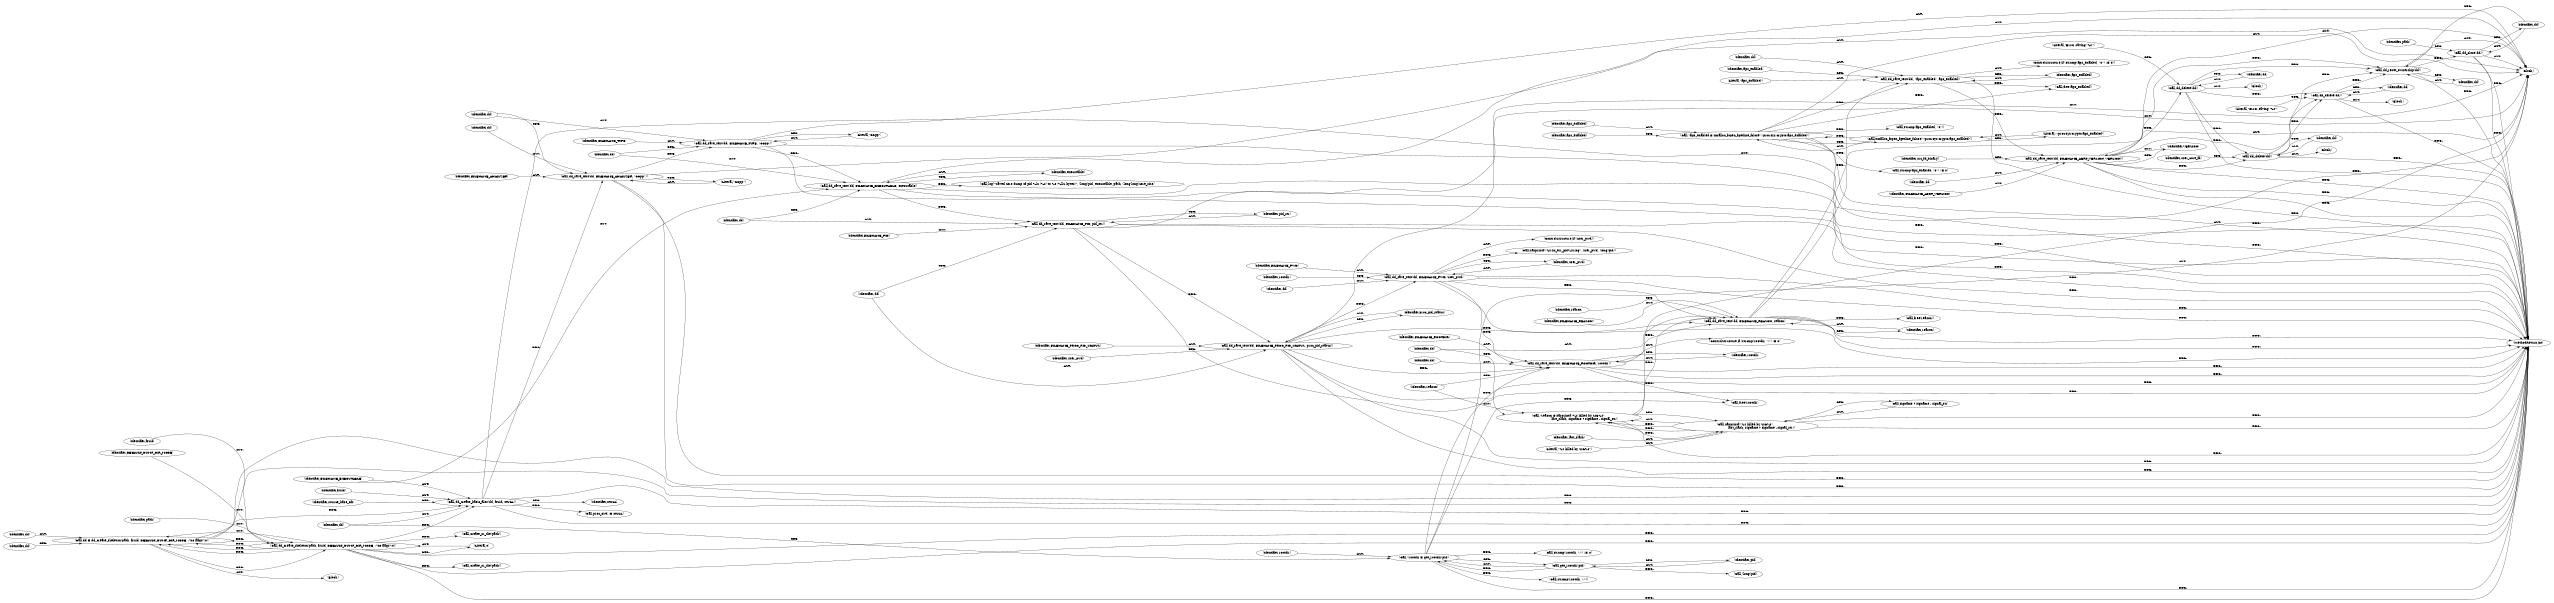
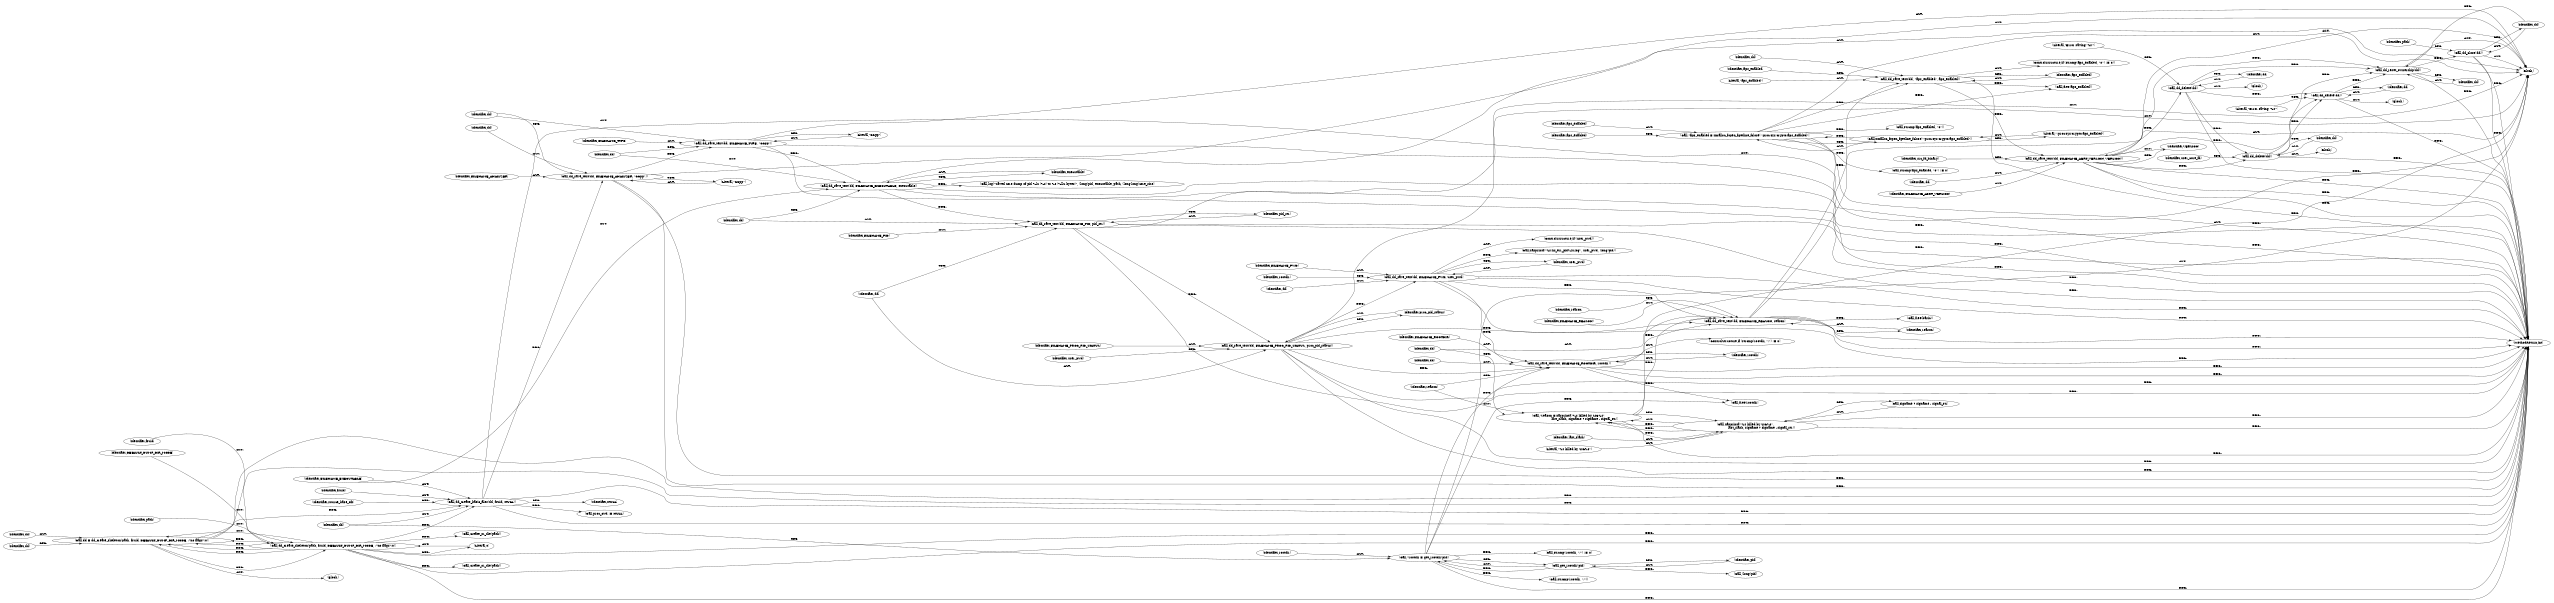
node "(Call,free(reason))": label "(Call,free(reason))" -> "(Call,free(basic))"
